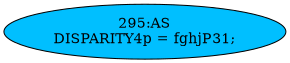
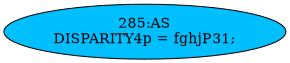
node "295:AS DISPARITY4p = fghjP31;": label "295:AS DISPARITY4p = fghjP31;" -> "285:AS DISPARITY4p = fghjP31;"
